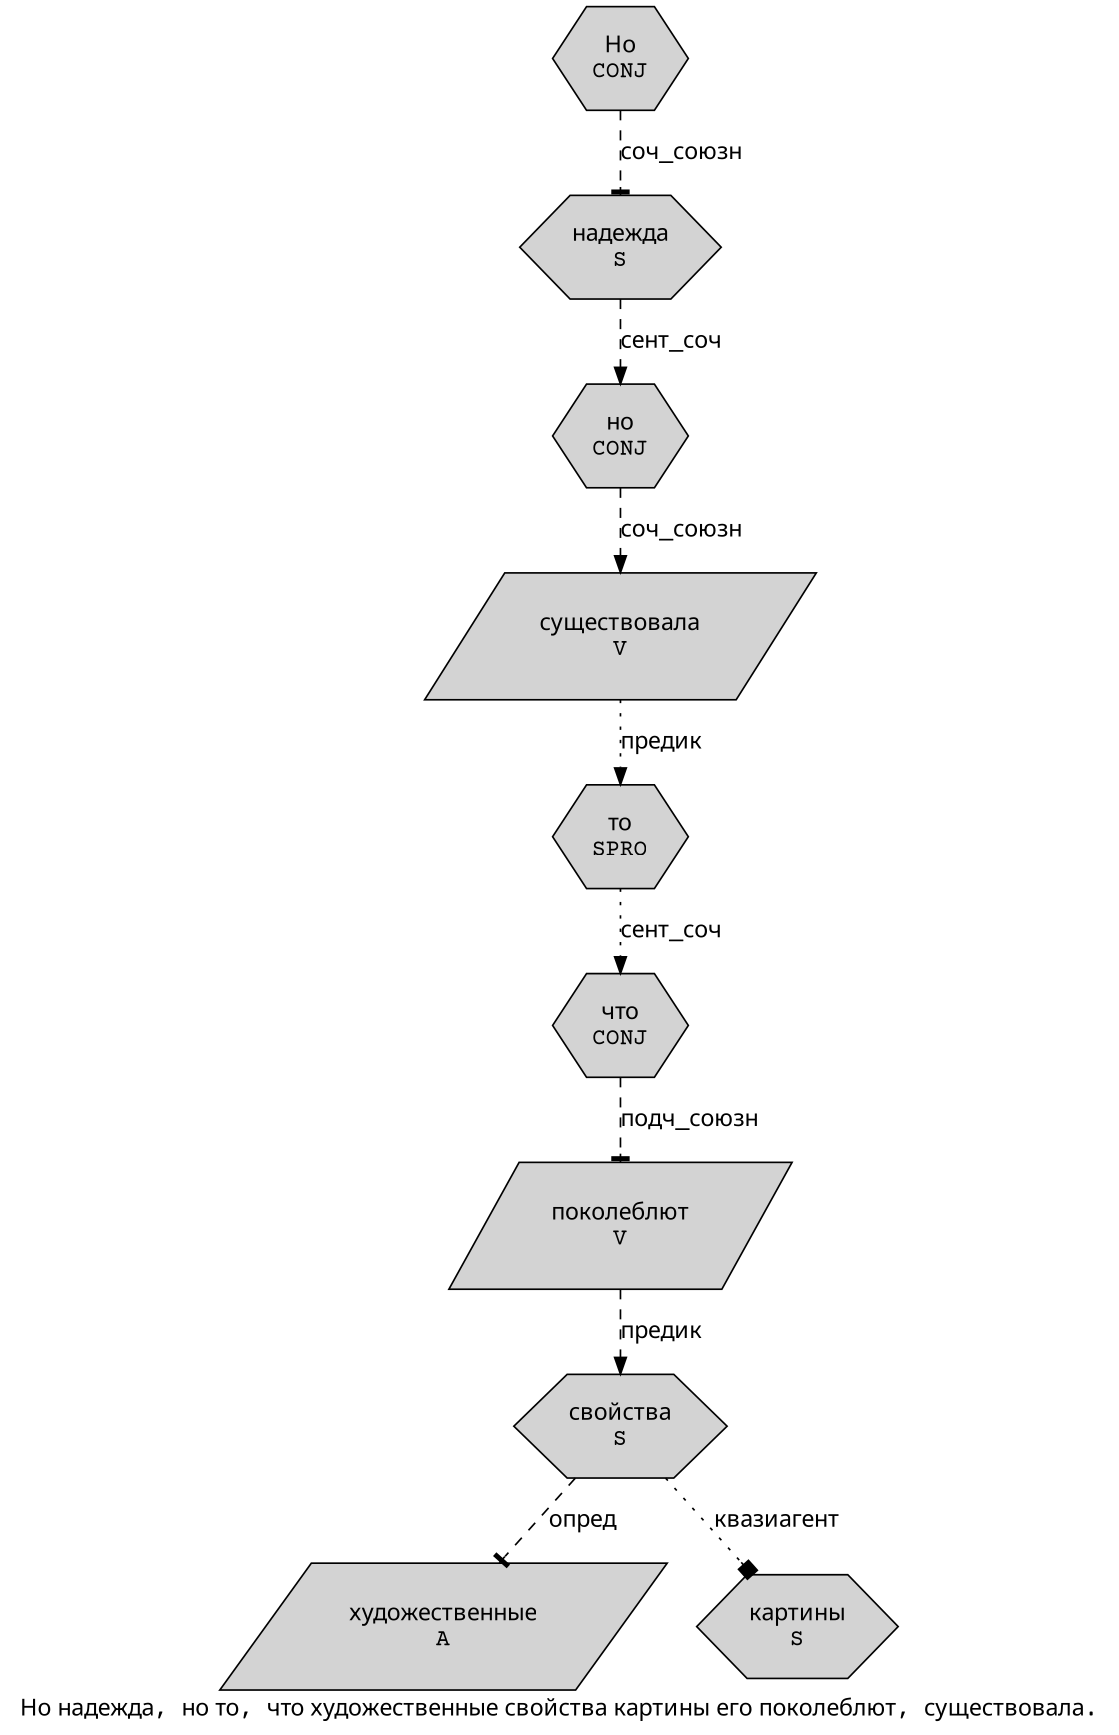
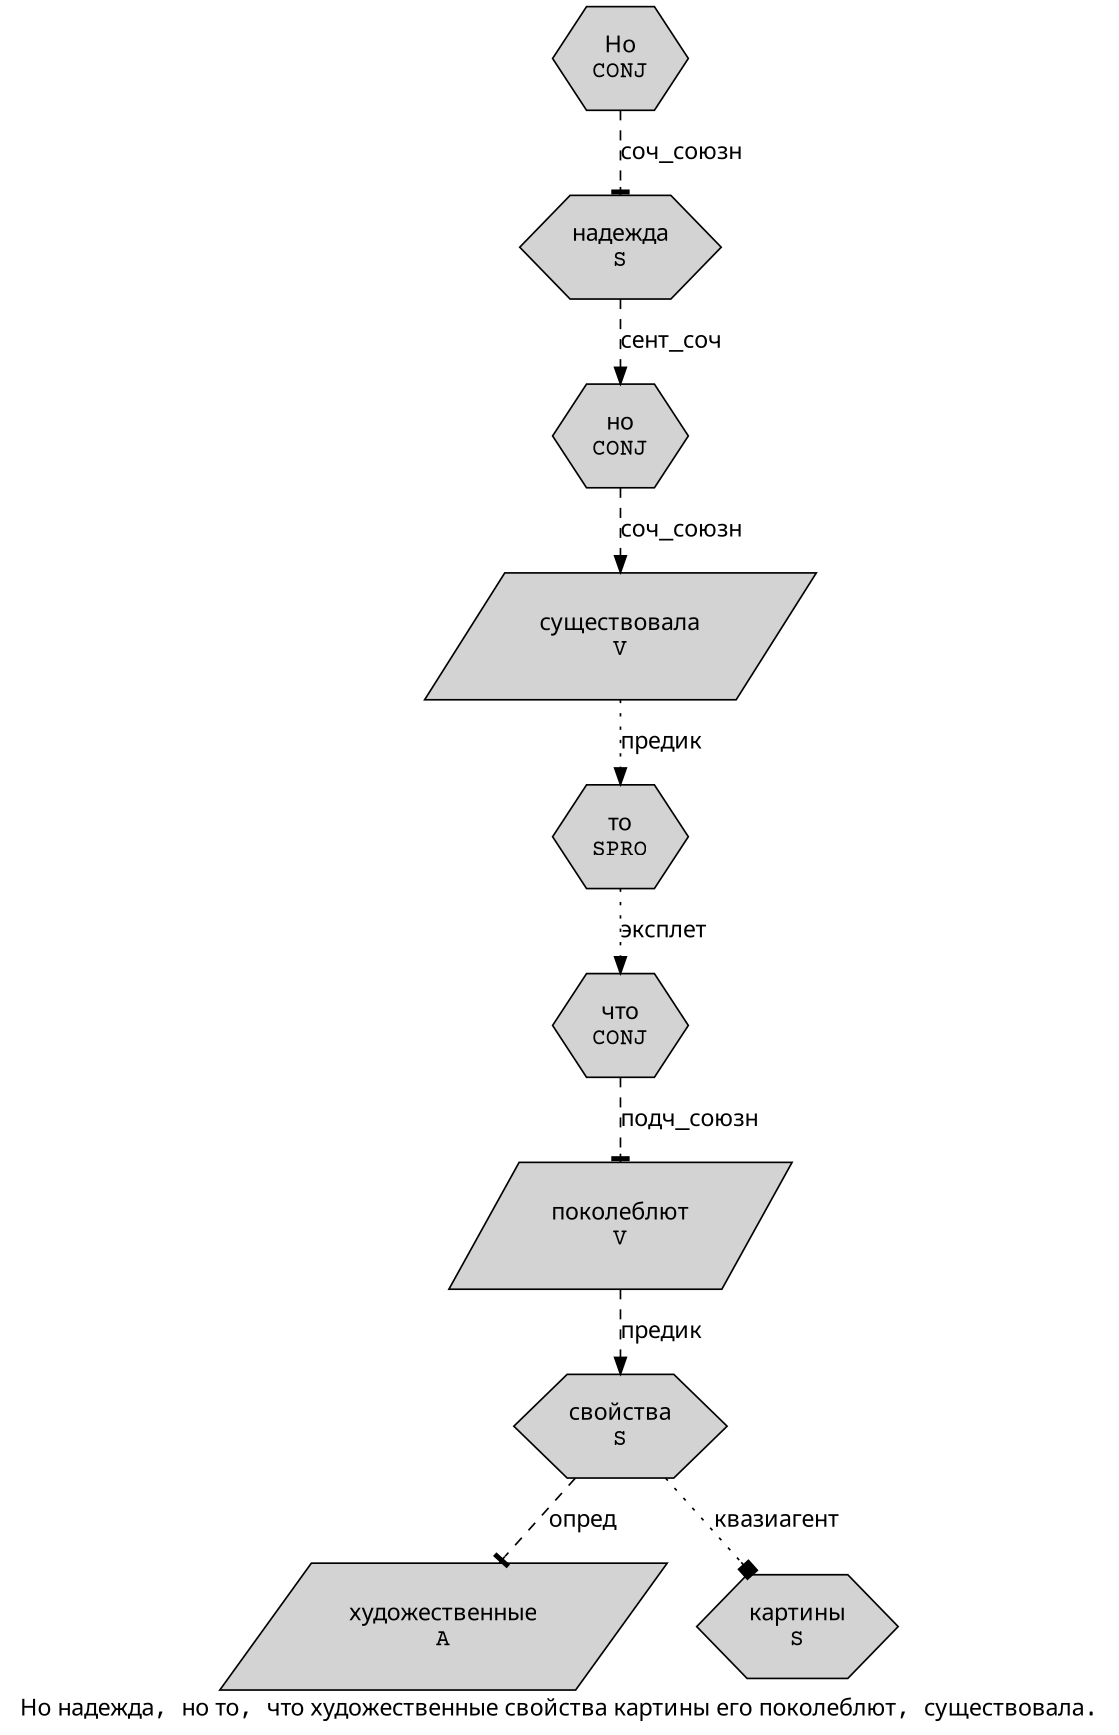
edge "то SPRO" -> "что CONJ": label "сент_соч" -> "эксплет"
